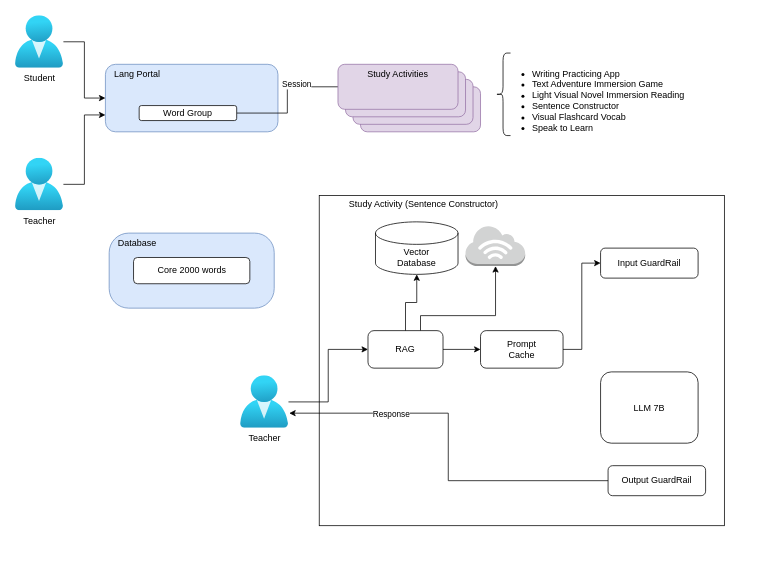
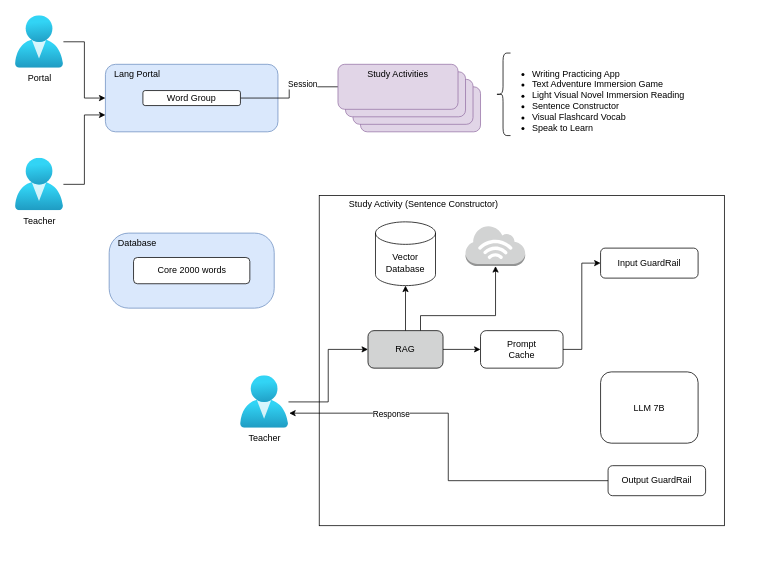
node "Student": label "Student" -> "Portal"
node "Word Group": moved (188, 113) -> (192, 98)
node "Vector Database": size 83x53 -> 60x64
node "RAG": fillcolor #ffffff -> #d2d3d3
